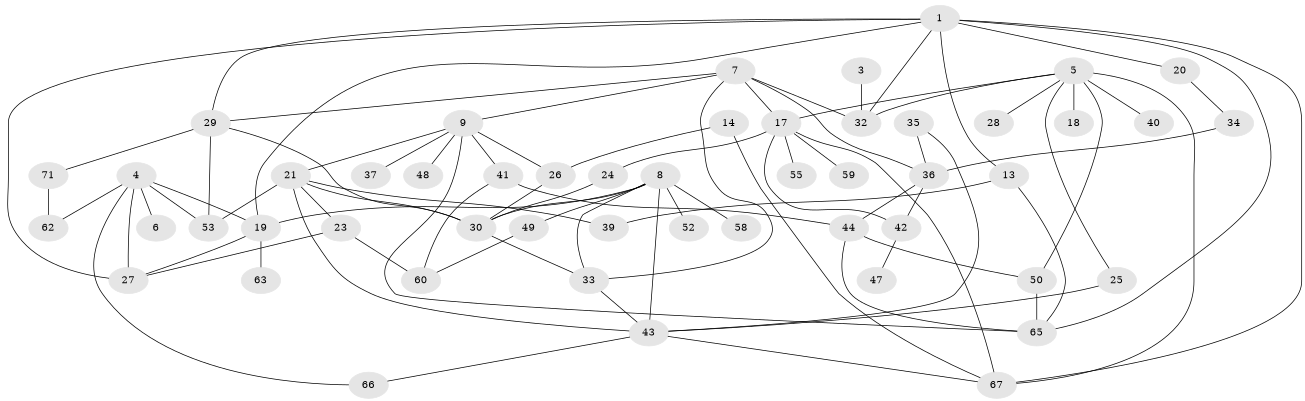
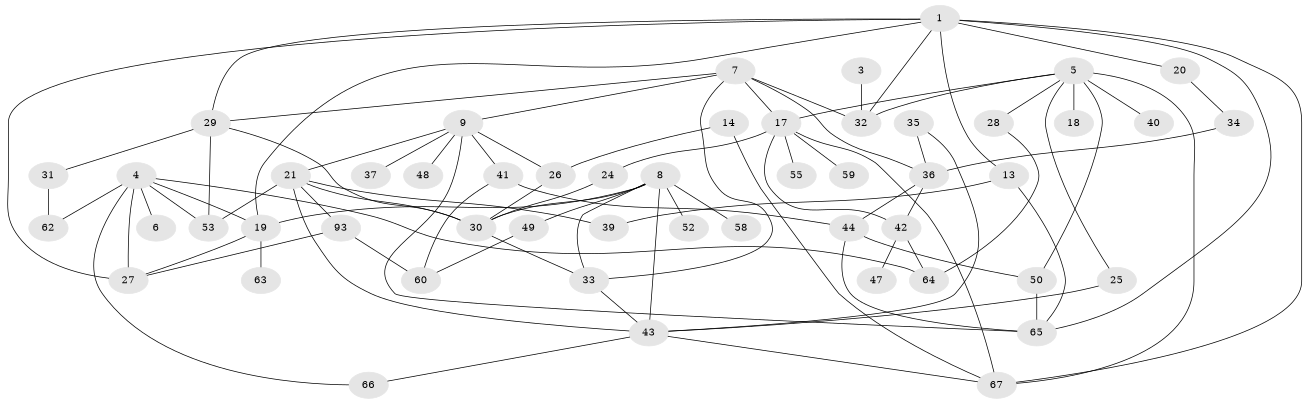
node "71": label "71" -> "31"
node "23": label "23" -> "93"
node "64": added
